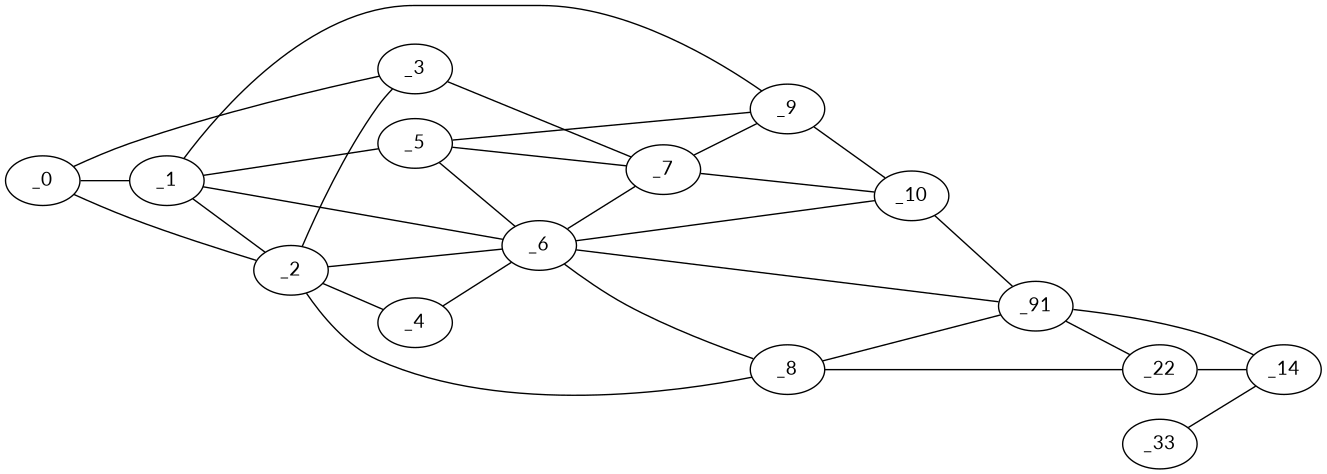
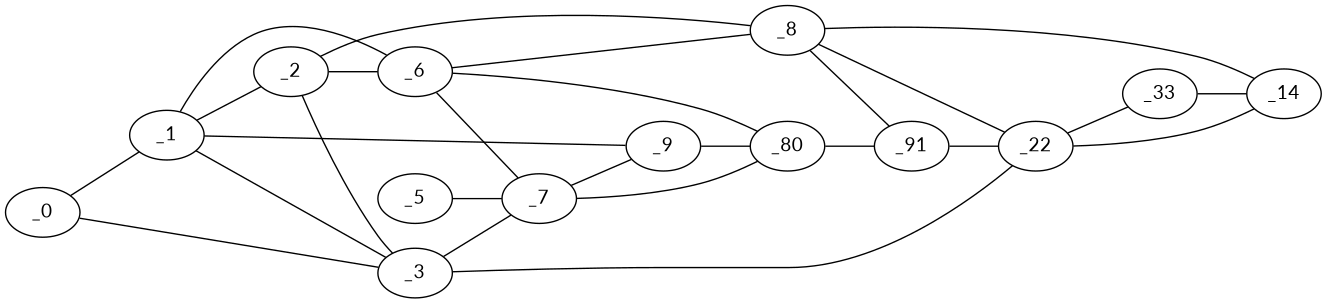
edge "_33" -- "_22": added
edge "_9" -- "_5": removed
edge "_5" -- "_1": now "_3" -- "_1"
edge "_5" -- "_6": removed
node "_10": label "_10" -> "_80"
edge "_0" -- "_2": removed
edge "_22" -- "_3": added
edge "_6" -- "_91": removed
node "_4": removed
edge "_91" -- "_14": now "_8" -- "_14"
